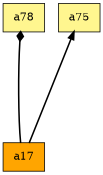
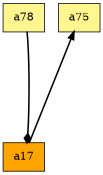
edge "a17" -> "a78": reversed
